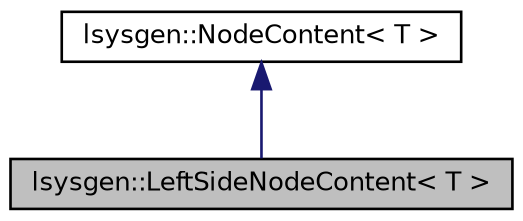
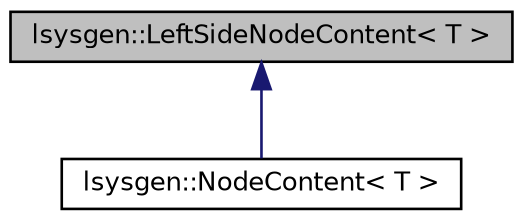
edge "lsysgen::LeftSideNodeContent< T >" -> "lsysgen::NodeContent< T >": reversed
